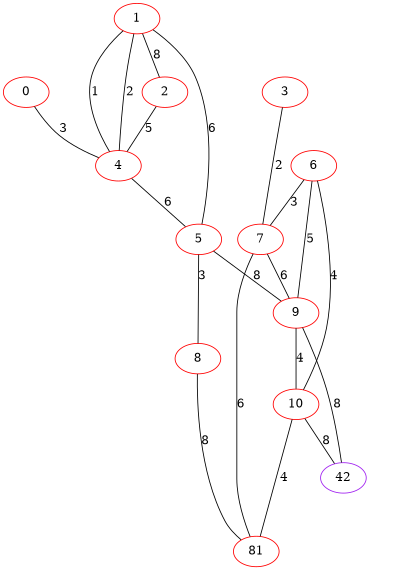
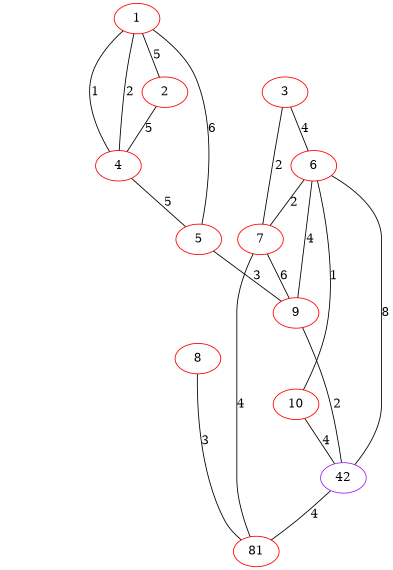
edge "1" -- "2": label "8" -> "5"
node "0": removed
edge "3" -- "6": added, label "4"
edge "4" -- "5": label "6" -> "5"
edge "6" -- "7": label "3" -> "2"
edge "6" -- "9": label "5" -> "4"
edge "5" -- "9": label "8" -> "3"
edge "6" -- "10": label "4" -> "1"
edge "5" -- "8": removed, label "3"
edge "6" -- "42": added, label "8"
edge "9" -- "10": removed, label "4"
edge "7" -- "81": label "6" -> "4"
edge "9" -- "42": label "8" -> "2"
edge "8" -- "81": label "8" -> "3"
edge "10" -- "42": label "8" -> "4"
edge "10" -- "81": now "42" -- "81"
